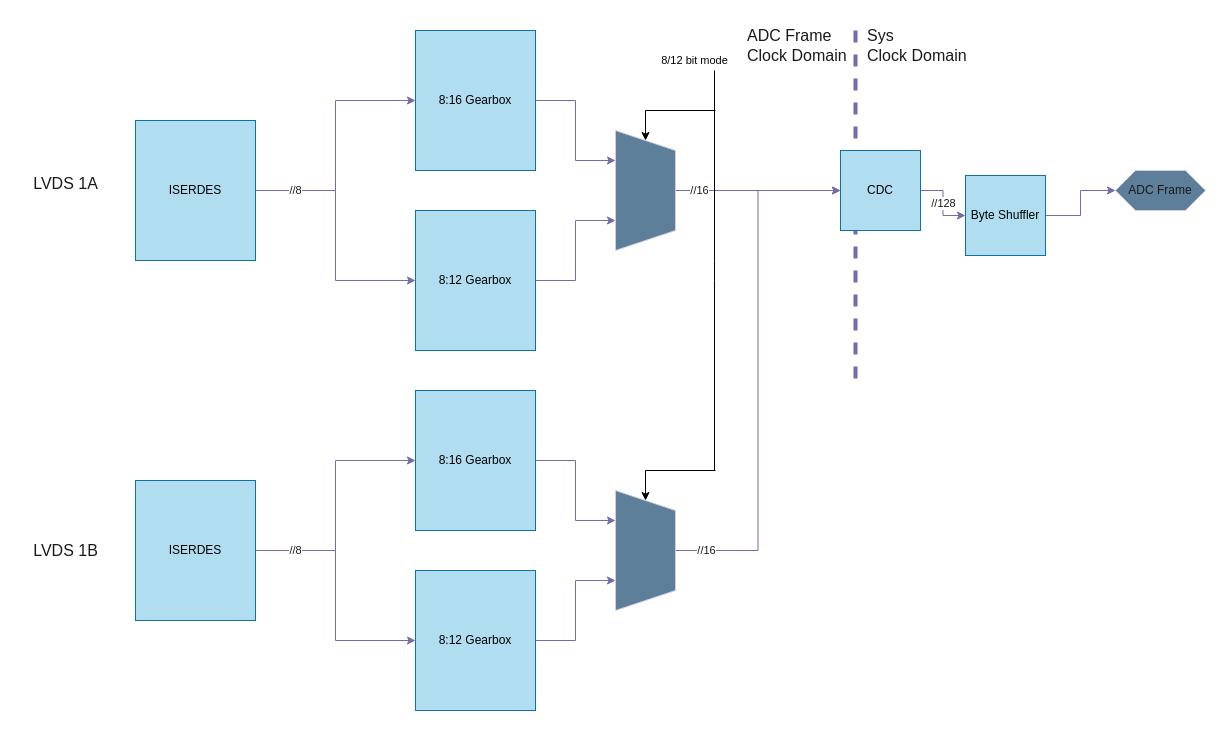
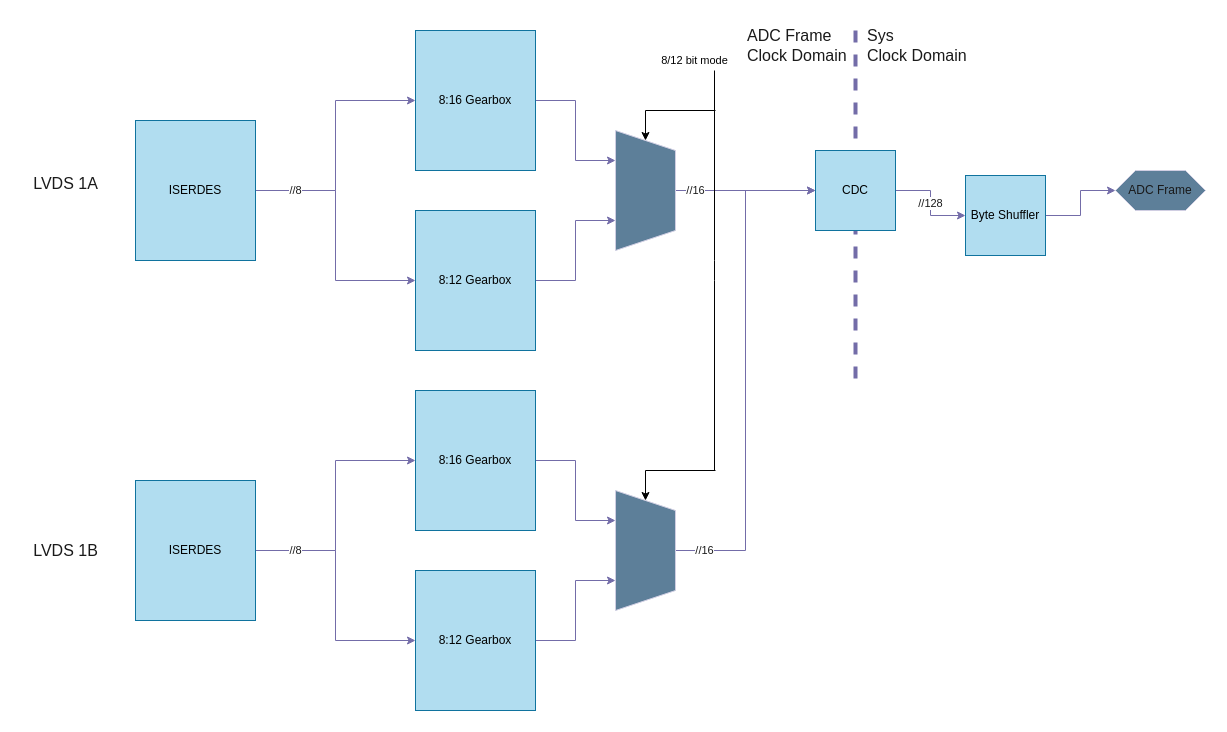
node "CDC": moved (881, 191) -> (856, 191)
